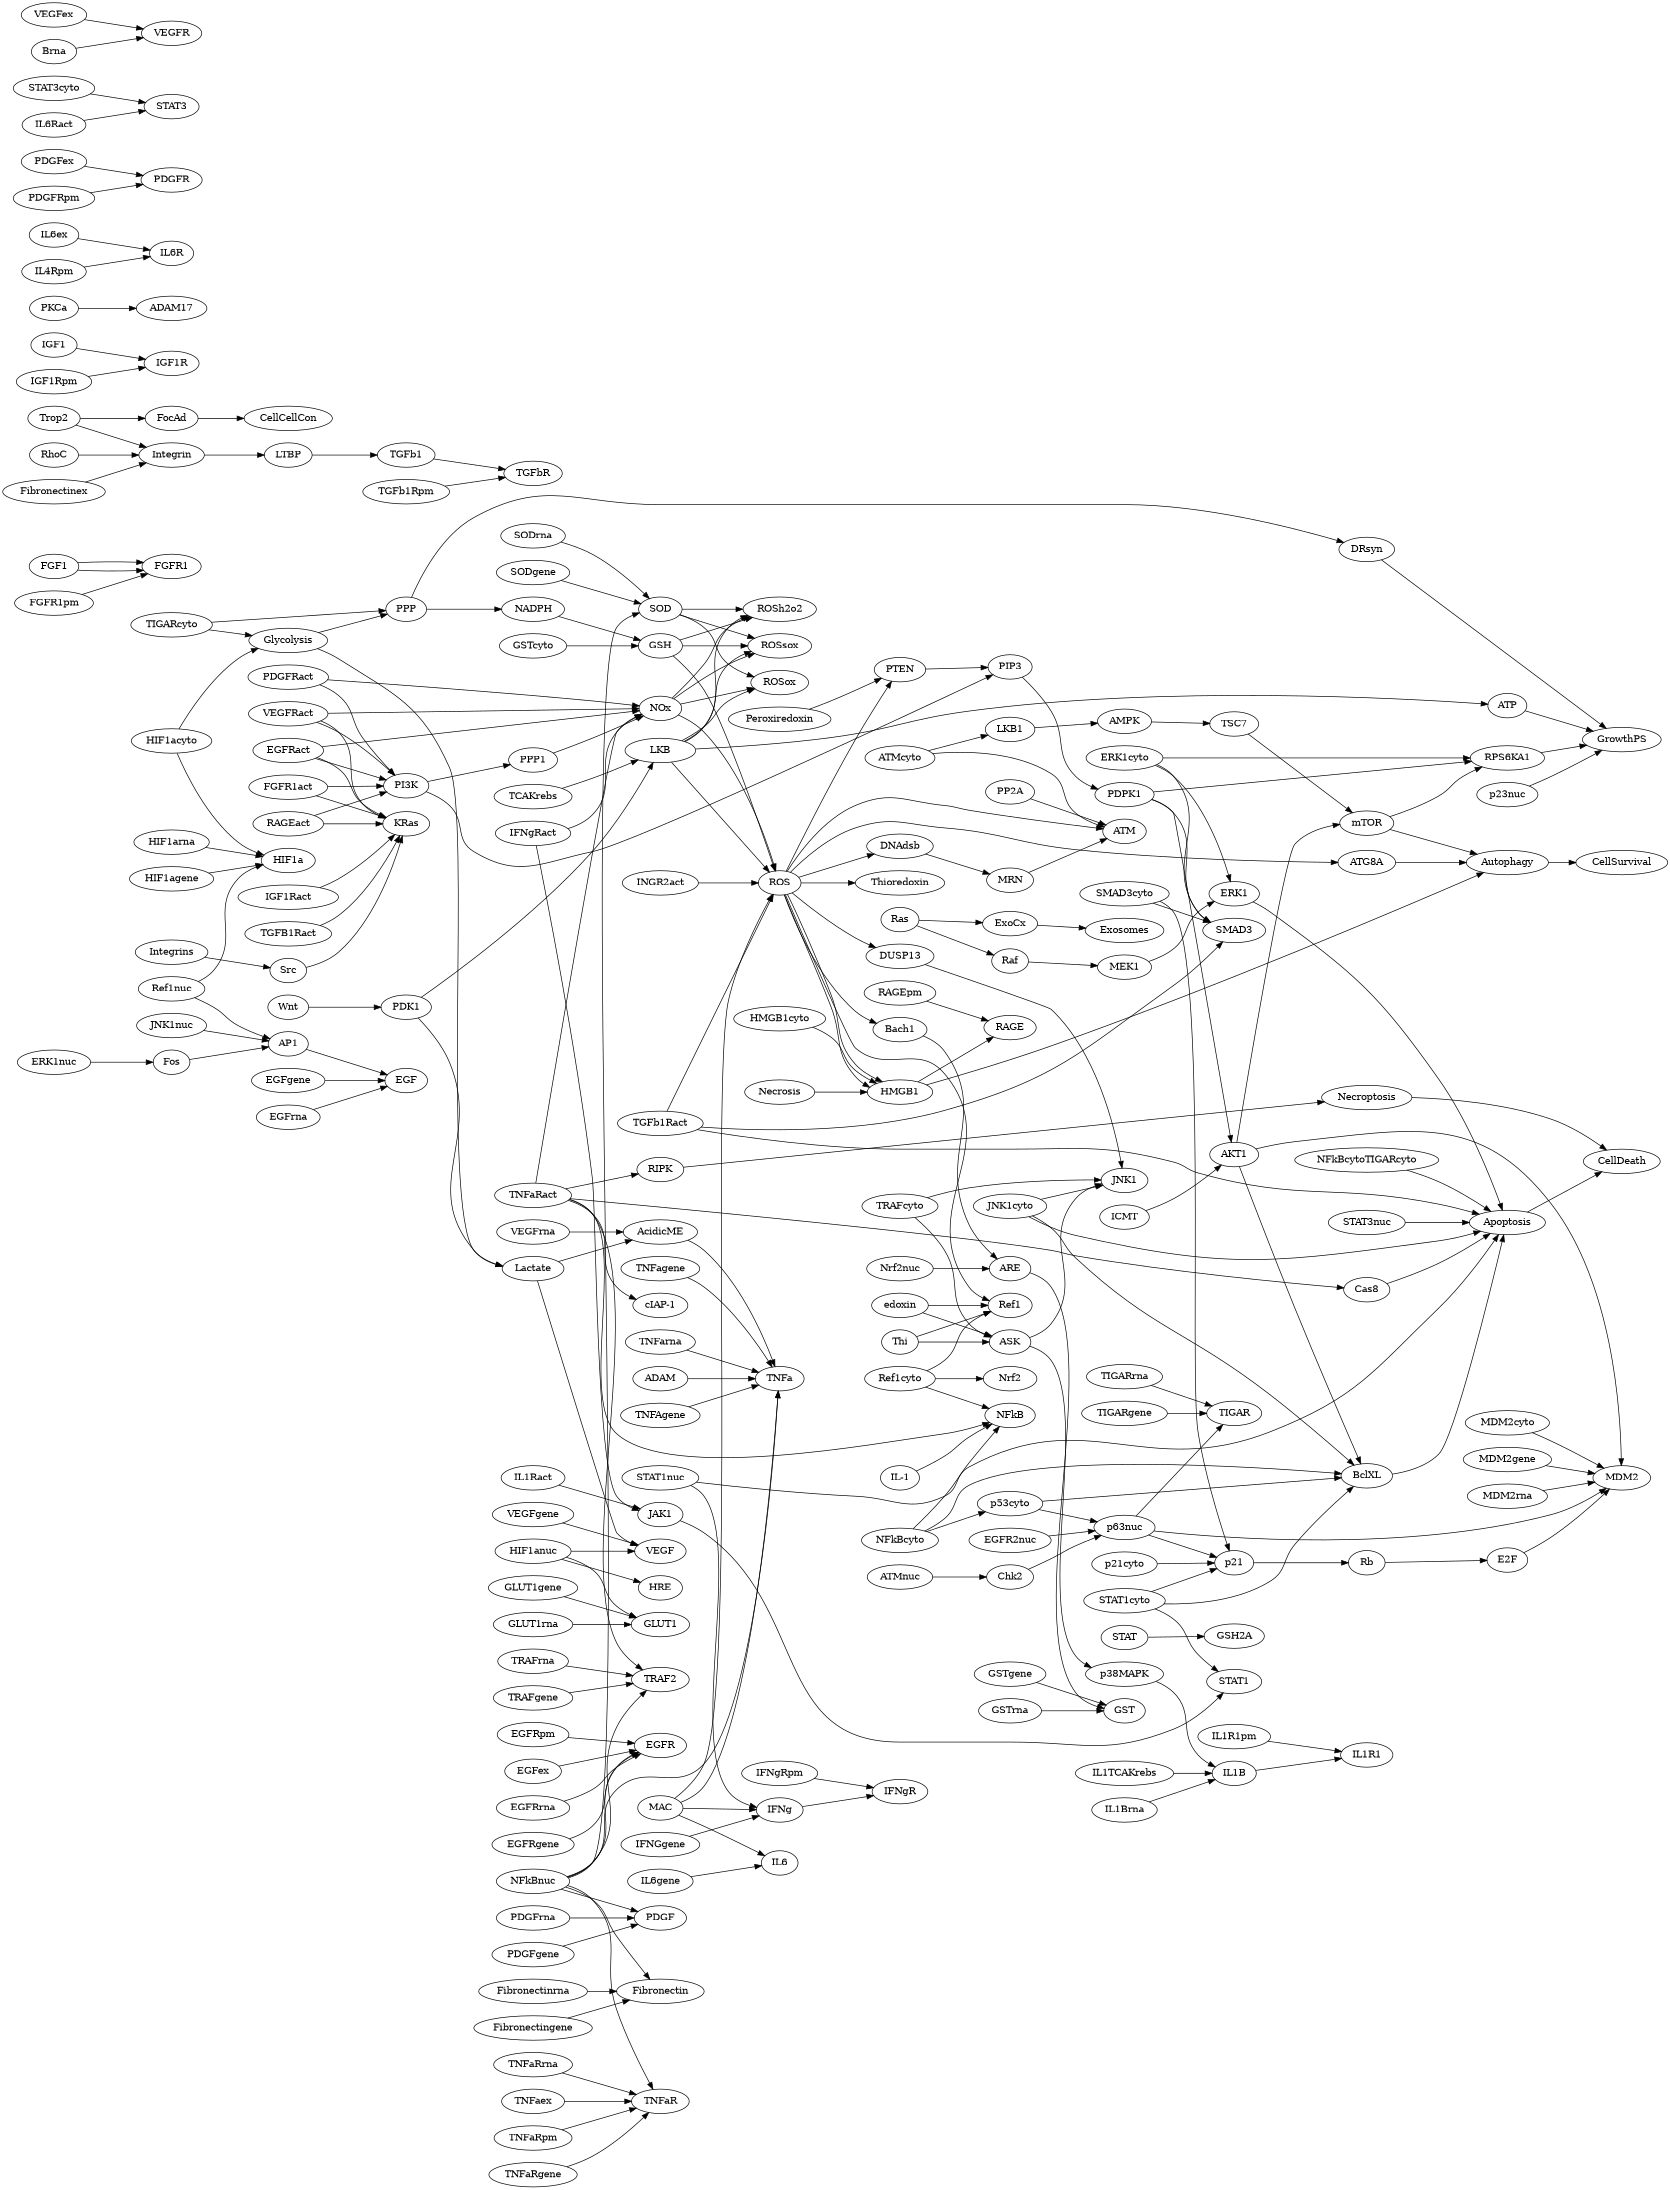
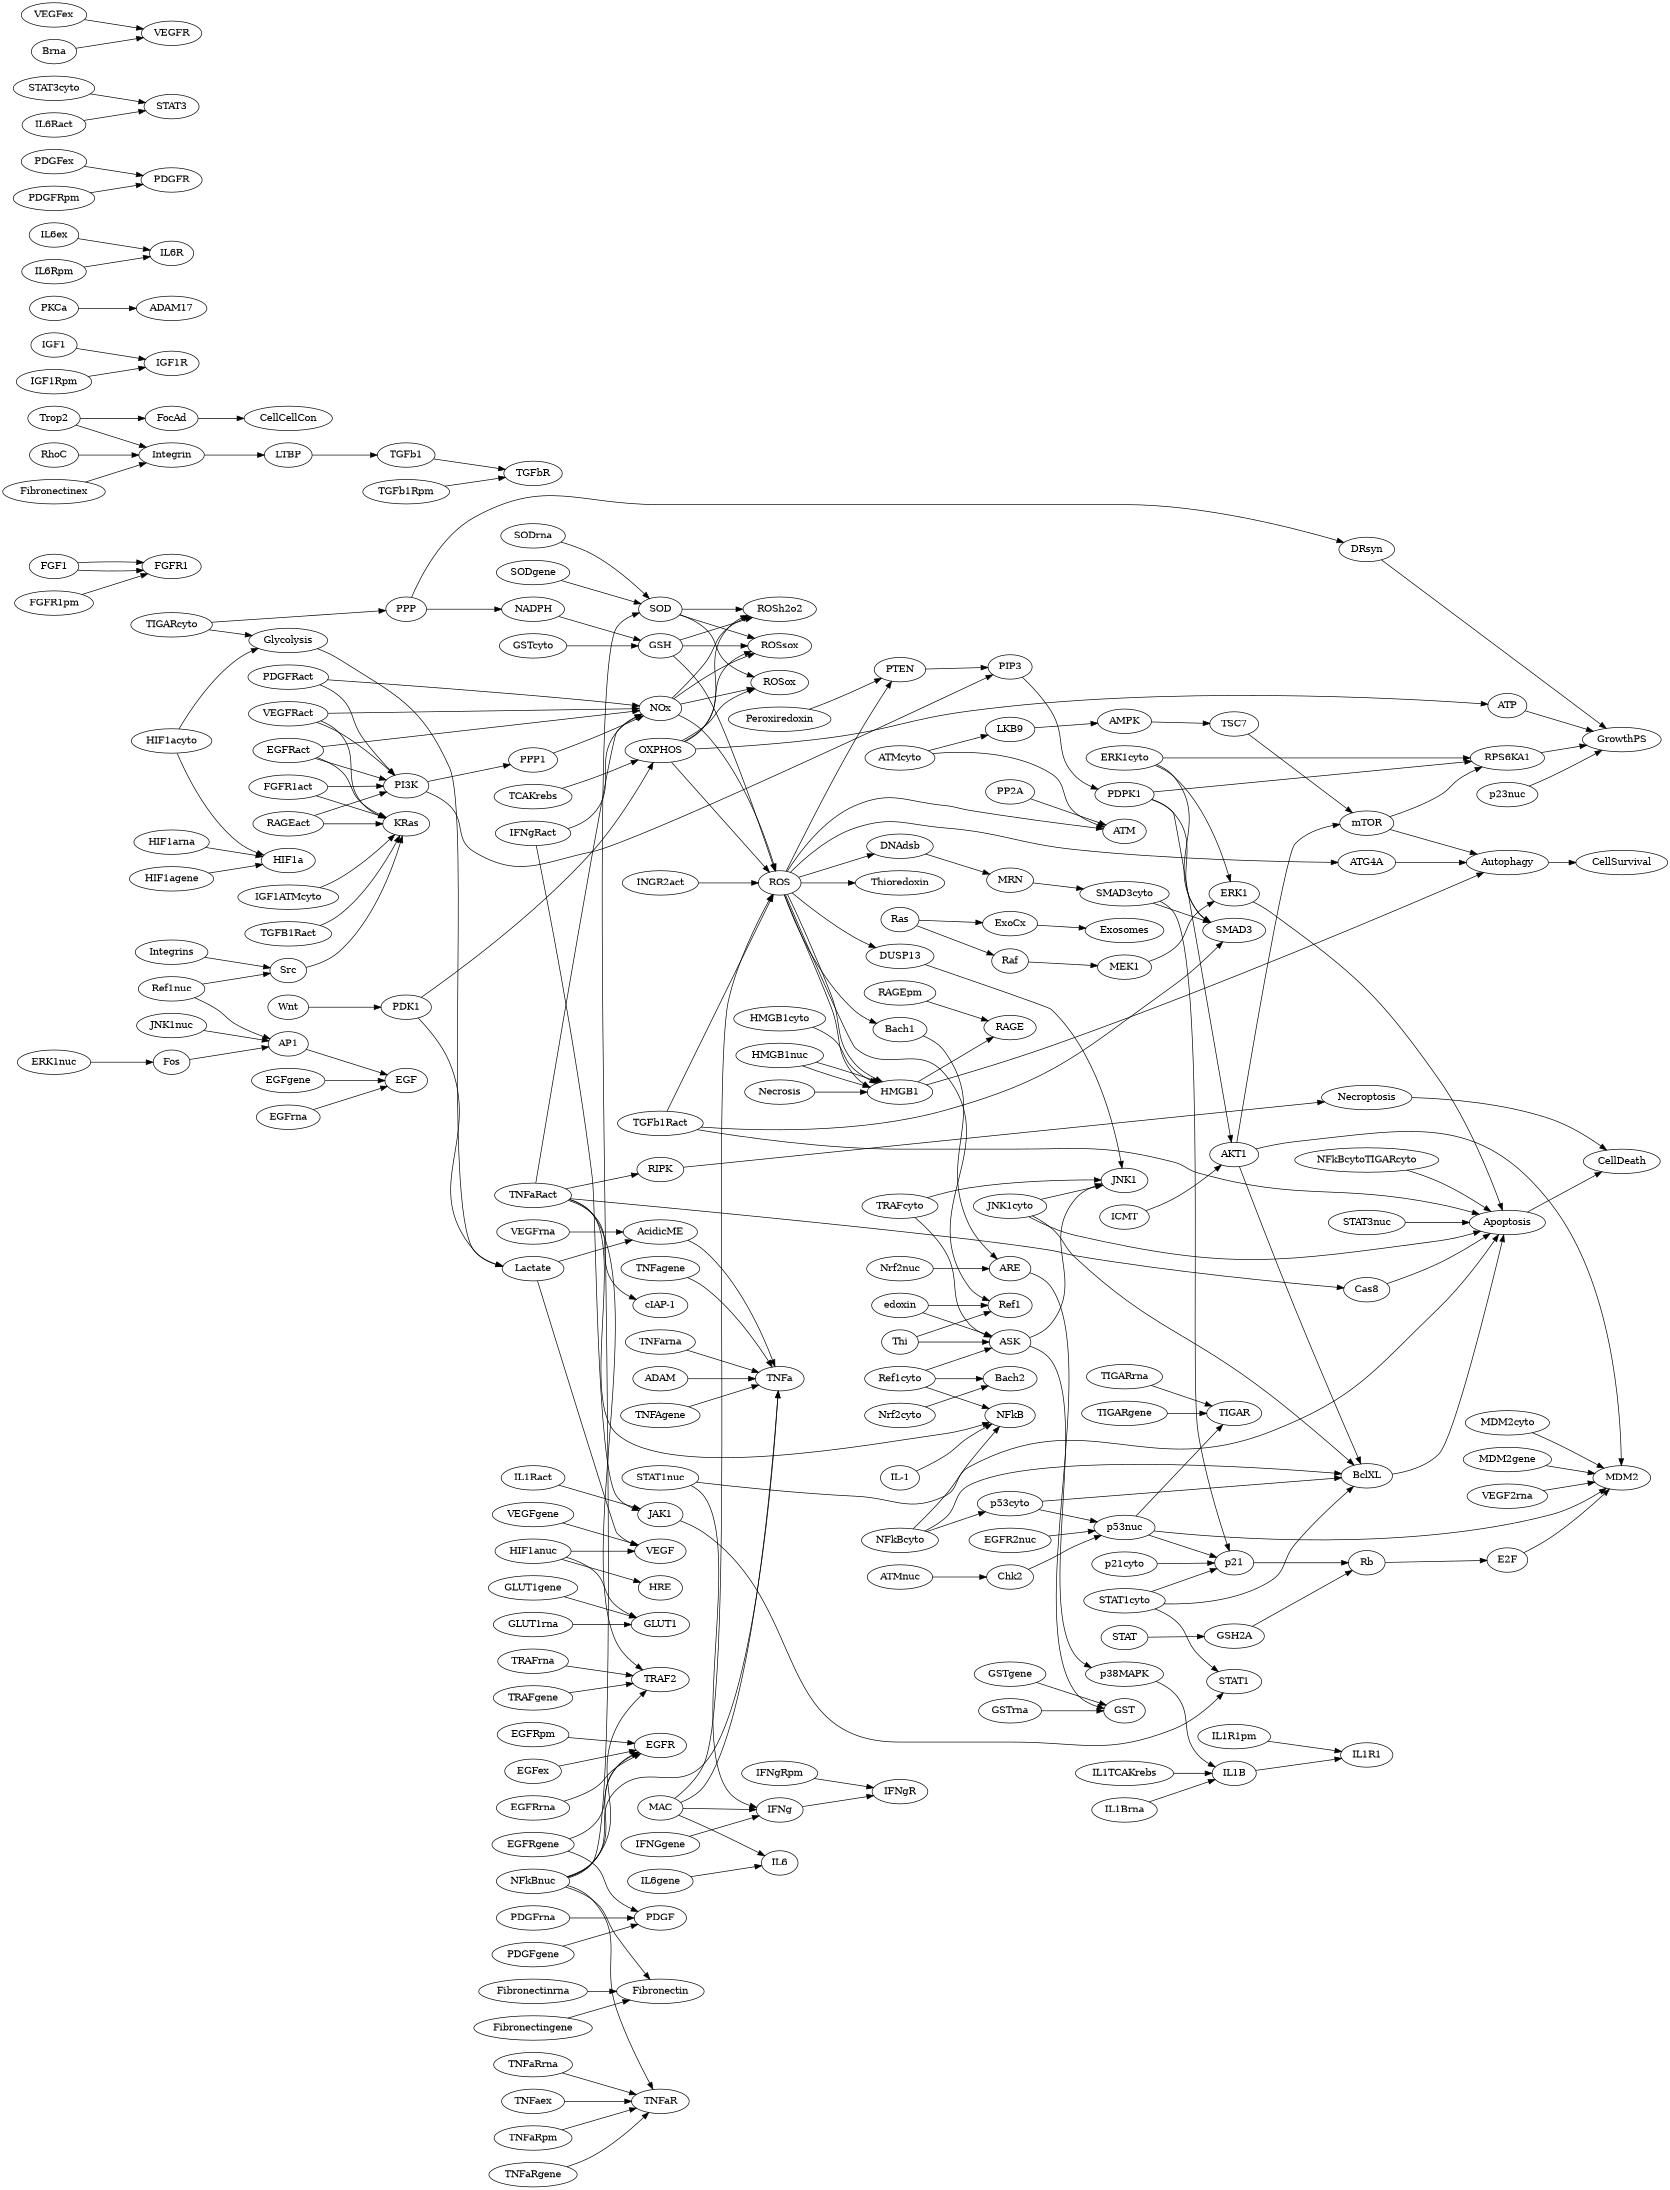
node "IL4Rpm": label "IL4Rpm" -> "IL6Rpm"
edge "Glycolysis" -> "PPP": removed
node "LKB1": label "LKB1" -> "LKB9"
node "LKB": label "LKB" -> "OXPHOS"
edge "MRN" -> "ATM": now "MRN" -> "SMAD3cyto"
node "ATG8A": label "ATG8A" -> "ATG4A"
node "IGF1Ract": label "IGF1Ract" -> "IGF1ATMcyto"
edge "Ref1nuc" -> "HIF1a": now "Ref1nuc" -> "Src"
node "HMGB1nuc": added
edge "Ref1cyto" -> "Ref1": now "Ref1cyto" -> "ASK"
node "Nrf2": label "Nrf2" -> "Bach2"
node "Nrf2cyto": added
node "MDM2rna": label "MDM2rna" -> "VEGF2rna"
node "p63nuc": label "p63nuc" -> "p53nuc"
edge "GSH2A" -> "Rb": added
edge "NFkBnuc" -> "PDGF": now "EGFRgene" -> "PDGF"
